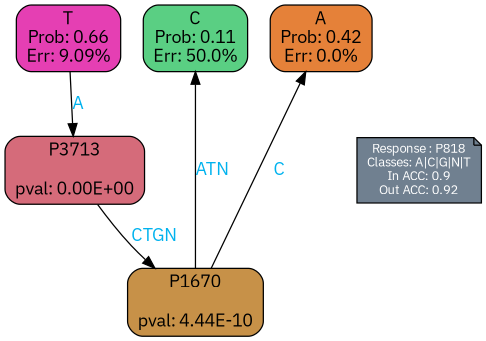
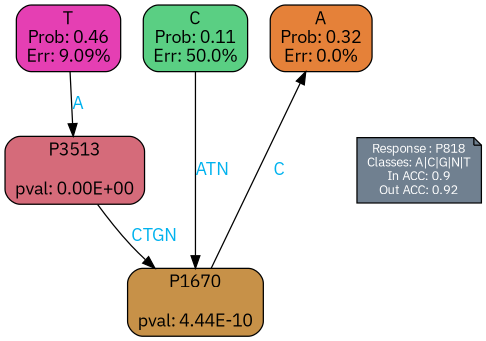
node "T Prob: 0.66 Err: 9.09%": label "T Prob: 0.66 Err: 9.09%" -> "T Prob: 0.46 Err: 9.09%"
node "A Prob: 0.42 Err: 0.0%": label "A Prob: 0.42 Err: 0.0%" -> "A Prob: 0.32 Err: 0.0%"
node "P3713 pval: 0.00E+00": label "P3713 pval: 0.00E+00" -> "P3513 pval: 0.00E+00"
edge "P1670 pval: 4.44E-10" -> "C Prob: 0.11 Err: 50.0%": reversed
